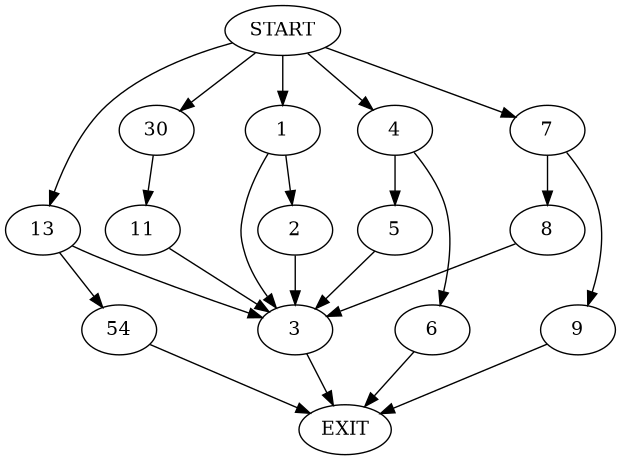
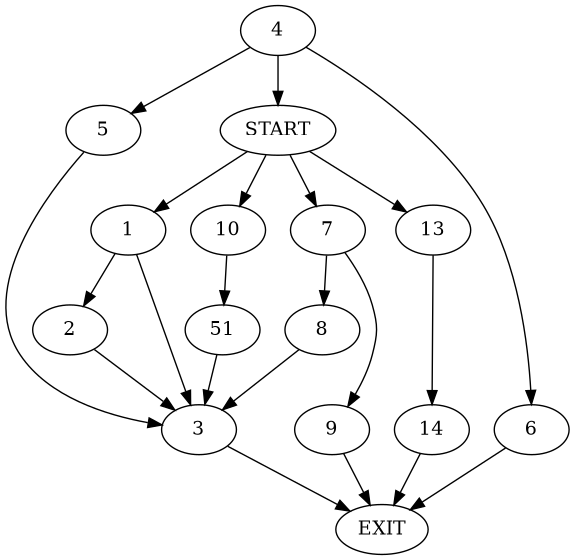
edge "START" -> "4": reversed
node "30": label "30" -> "10"
node "11": label "11" -> "51"
edge "13" -> "3": removed
node "54": label "54" -> "14"
